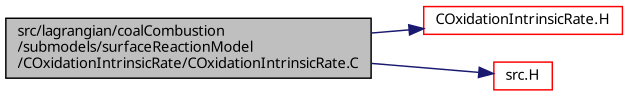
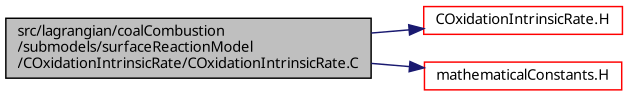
node "src.H": label "src.H" -> "mathematicalConstants.H"
